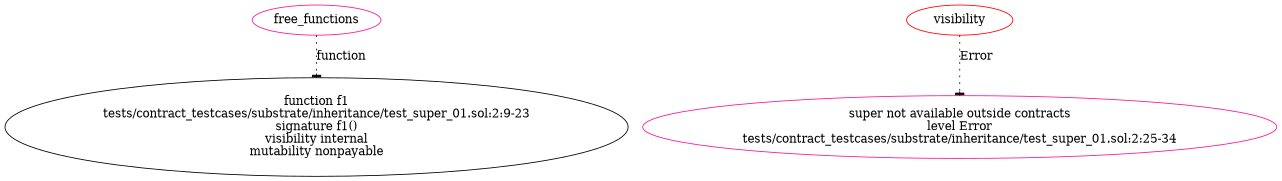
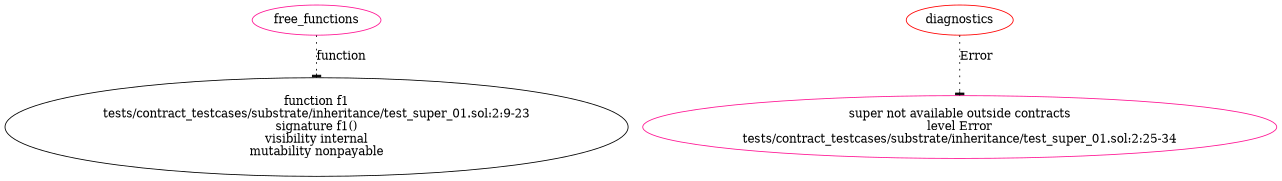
node "visibility": label "visibility" -> "diagnostics"
